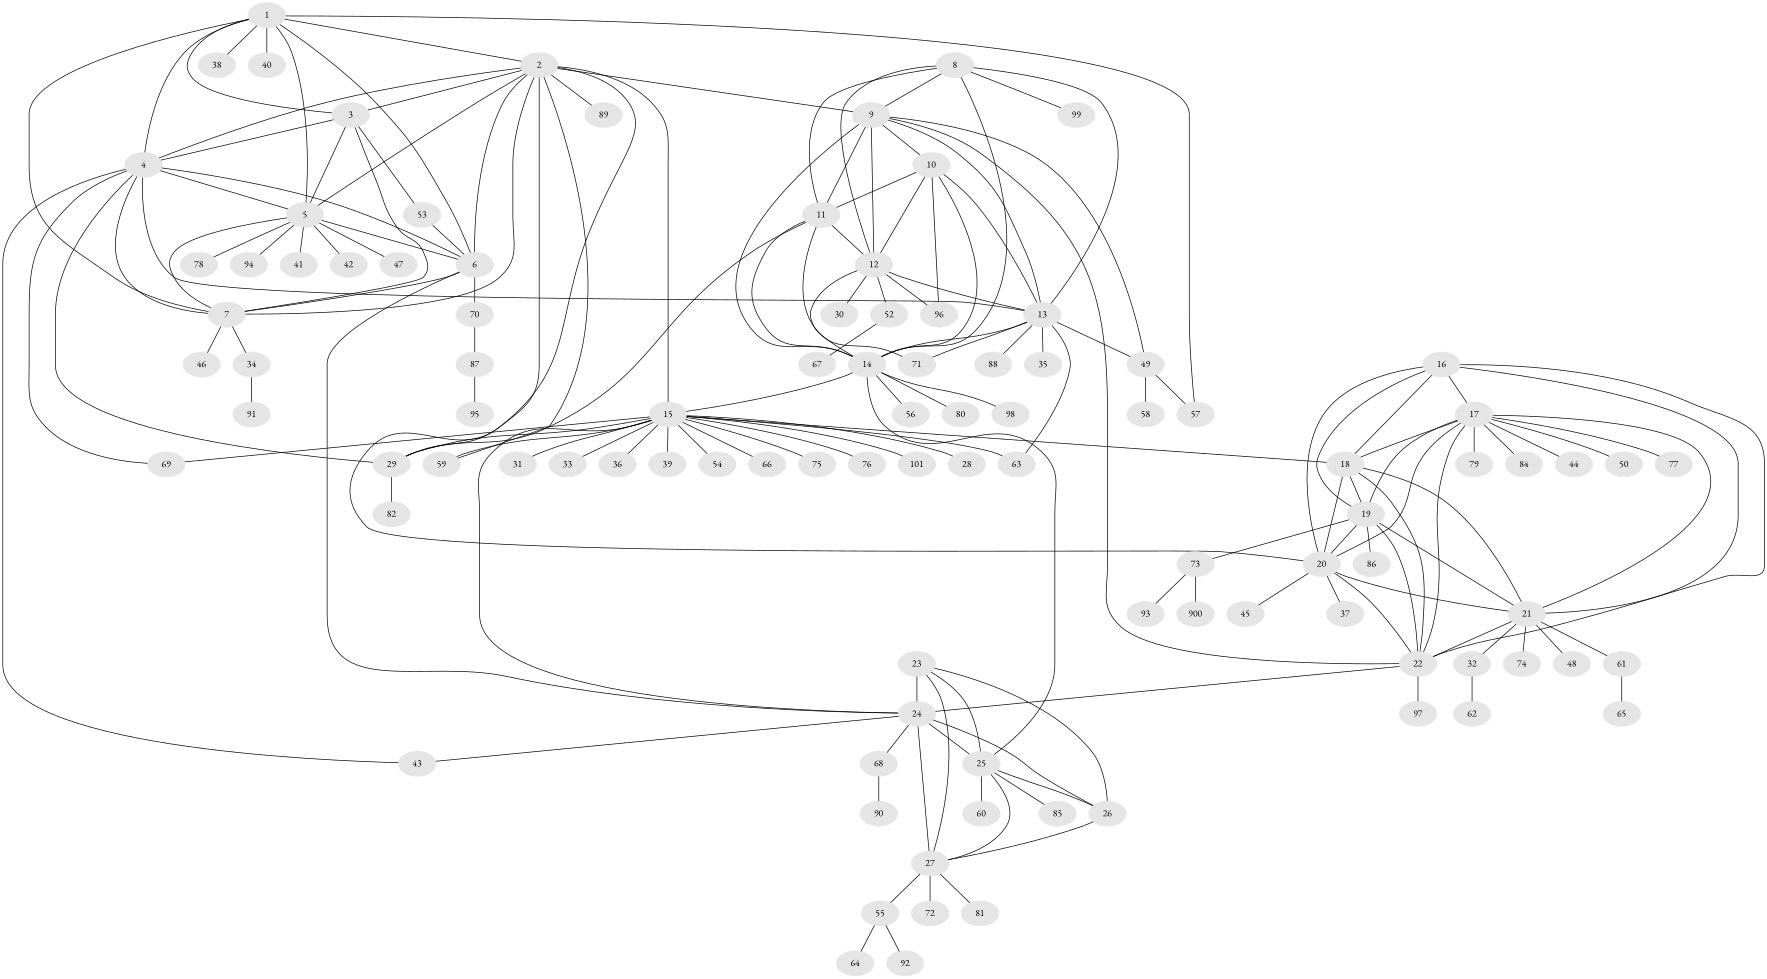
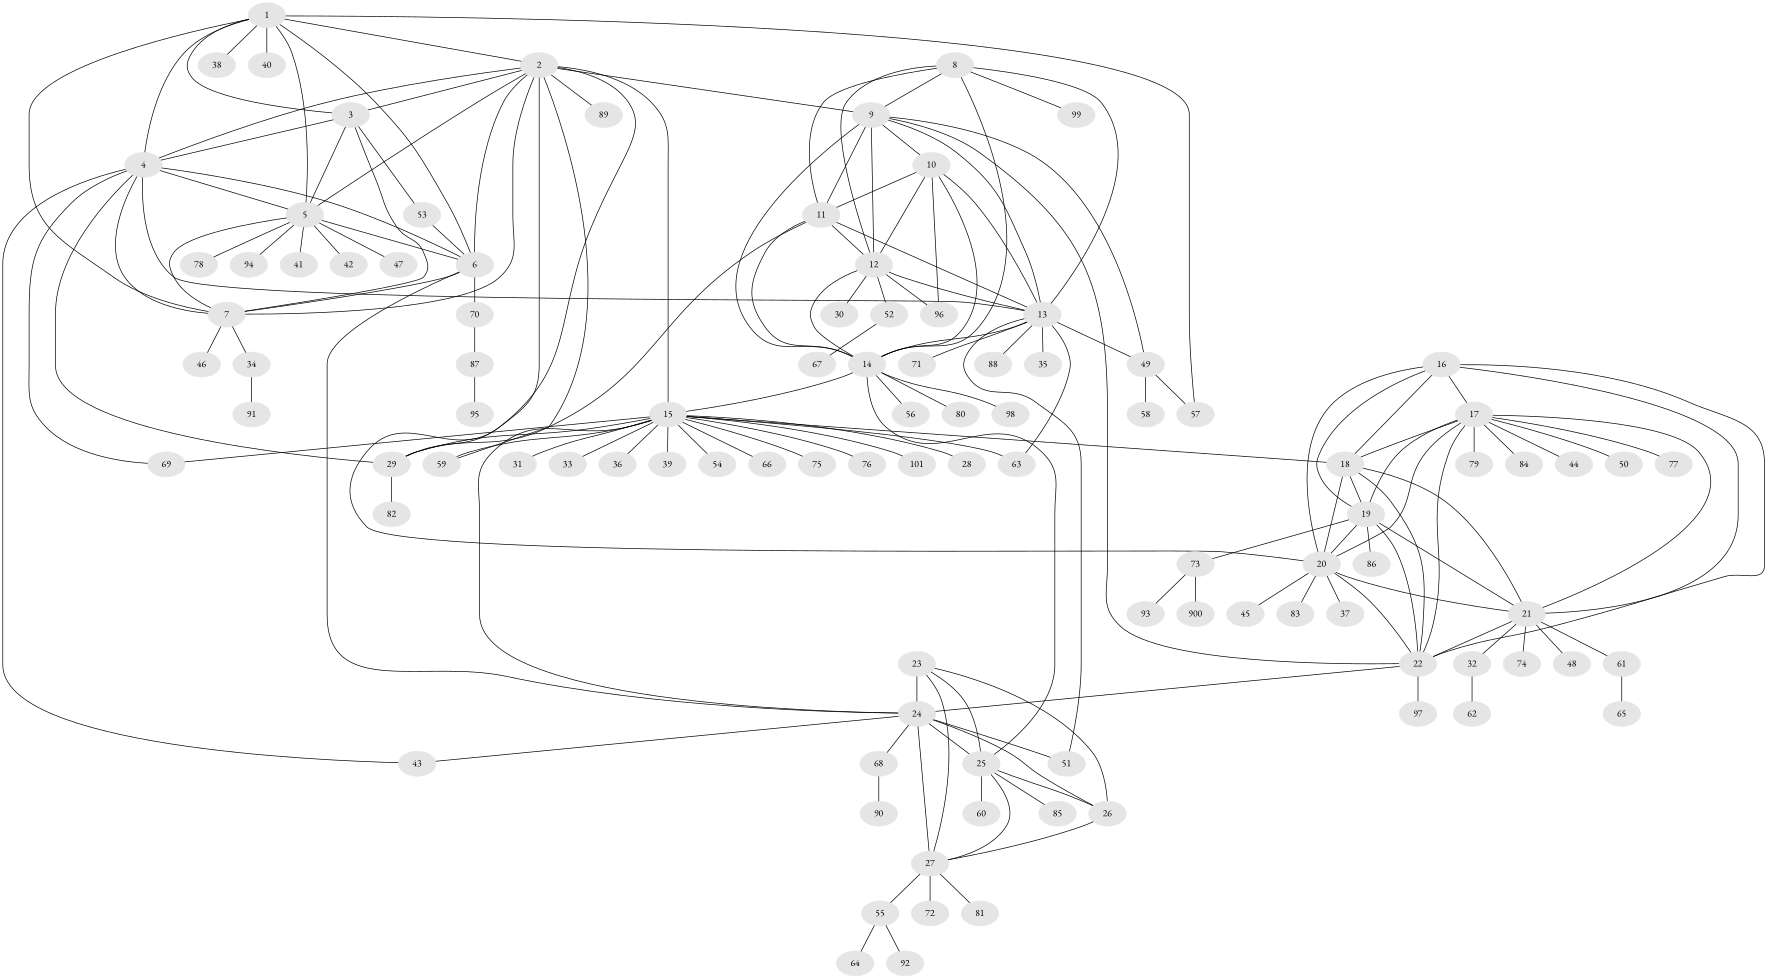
edge "11" -- "71": now "11" -- "13"
node "83": added
node "51": added
